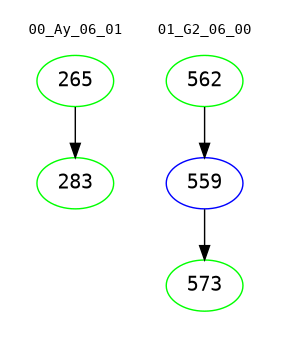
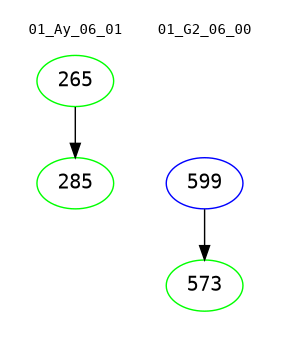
cluster "00_Ay_06_01": label "00_Ay_06_01" -> "01_Ay_06_01"
node "562": removed
node "283": label "283" -> "285"
node "559": label "559" -> "599"
